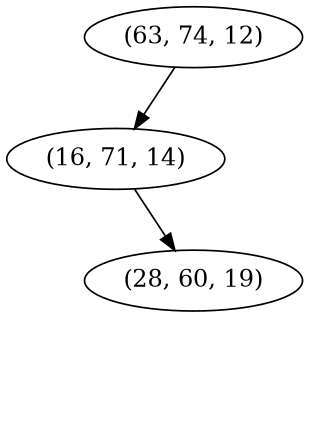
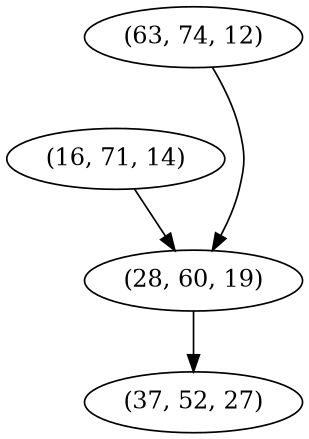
edge "(63, 74, 12)" -> "(16, 71, 14)": now "(63, 74, 12)" -> "(28, 60, 19)"
node "(37, 52, 27)": added
